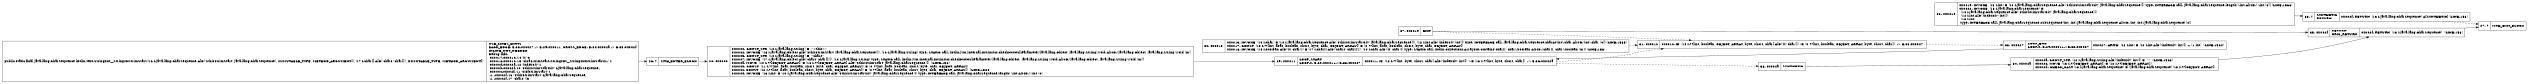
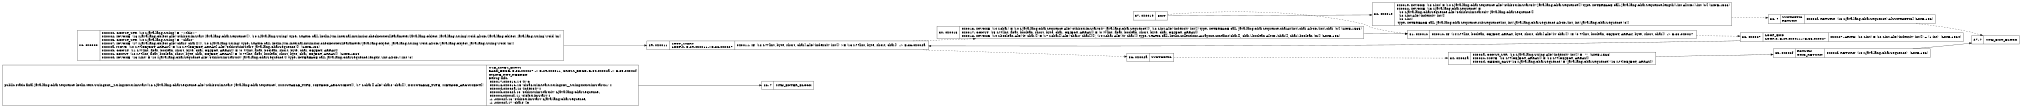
edge "32: 0x001e" -> "38: ?": style solid -> dashed
edge "37: 0x001e" -> "35: 0x002f": now "37: 0x001e" -> "32: 0x001e"
edge "30: 0x0013" -> "31: 0x001c": style dashed -> solid
edge "29: 0x0011" -> "31: 0x001c": now "29: 0x0011" -> "30: 0x0013"
edge "26: ?" -> "28: 0x0000": removed
edge "36: 0x002a" -> "34: 0x002a": style solid -> dashed
